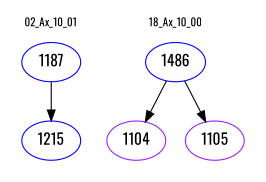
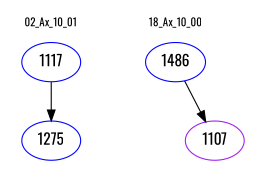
node "1187": label "1187" -> "1117"
node "1215": label "1215" -> "1275"
node "1104": removed
node "1105": label "1105" -> "1107"
